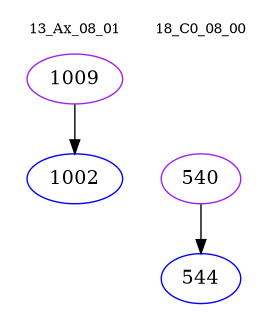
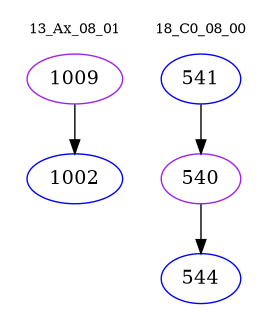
node "541": added
